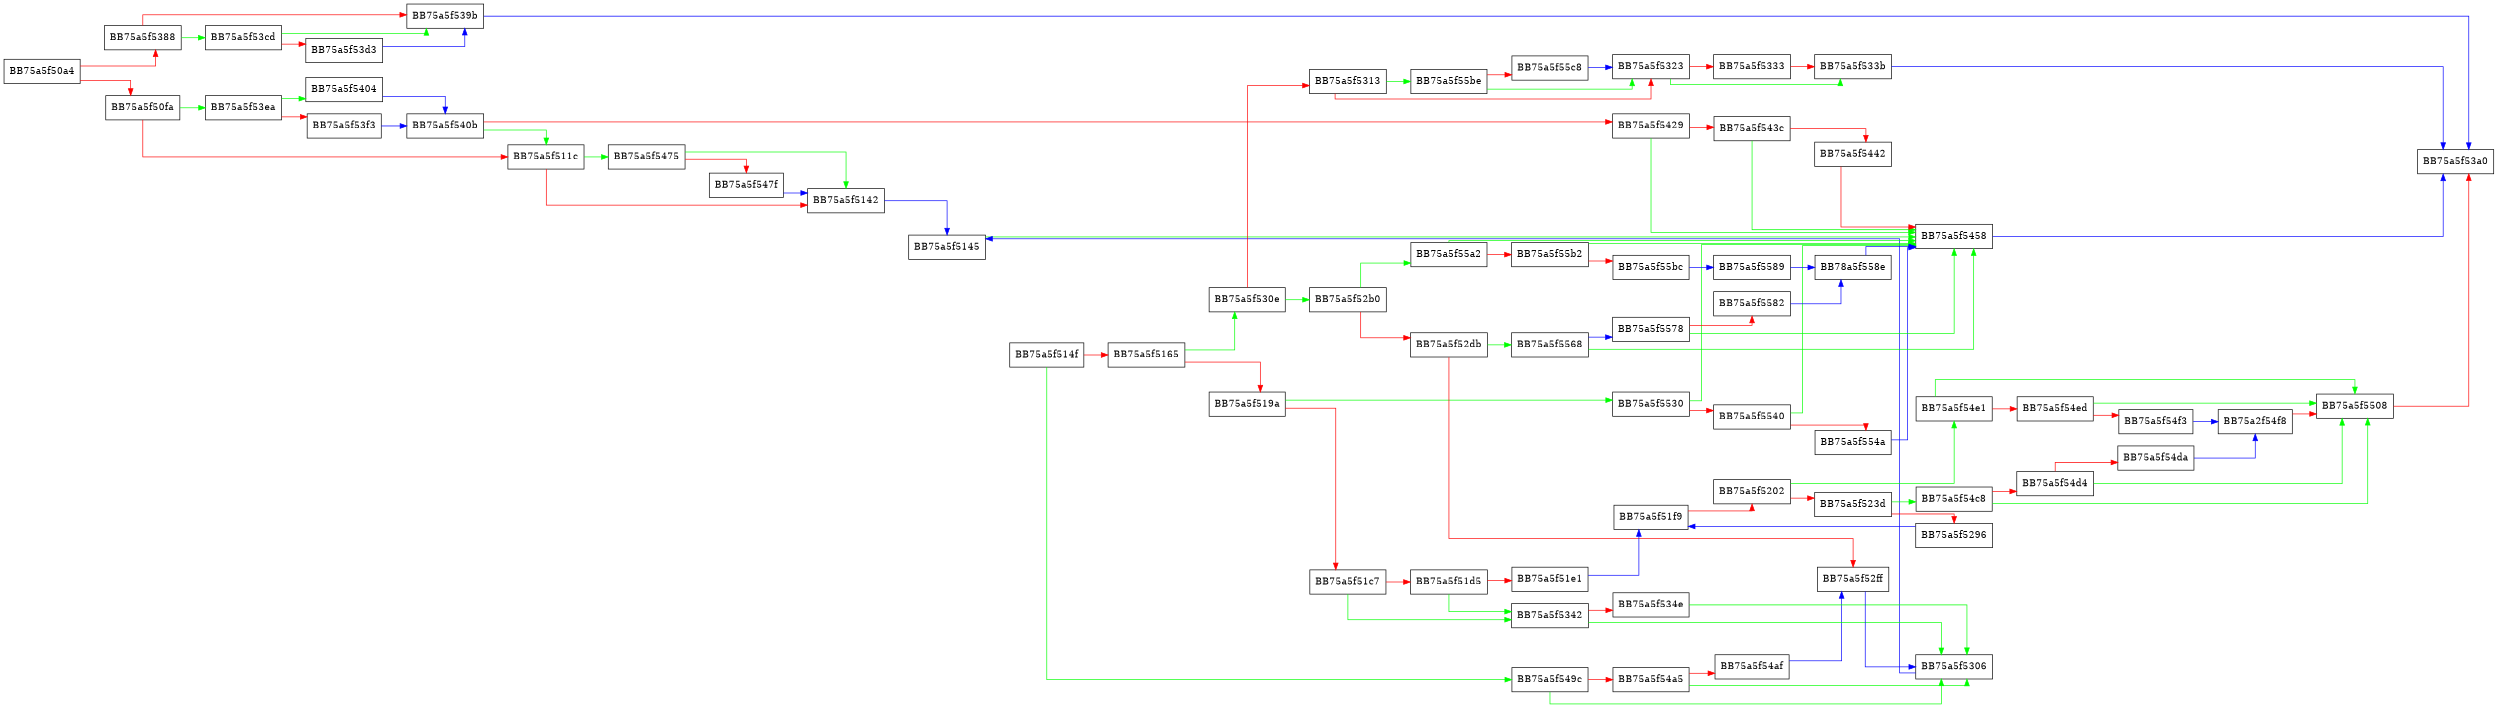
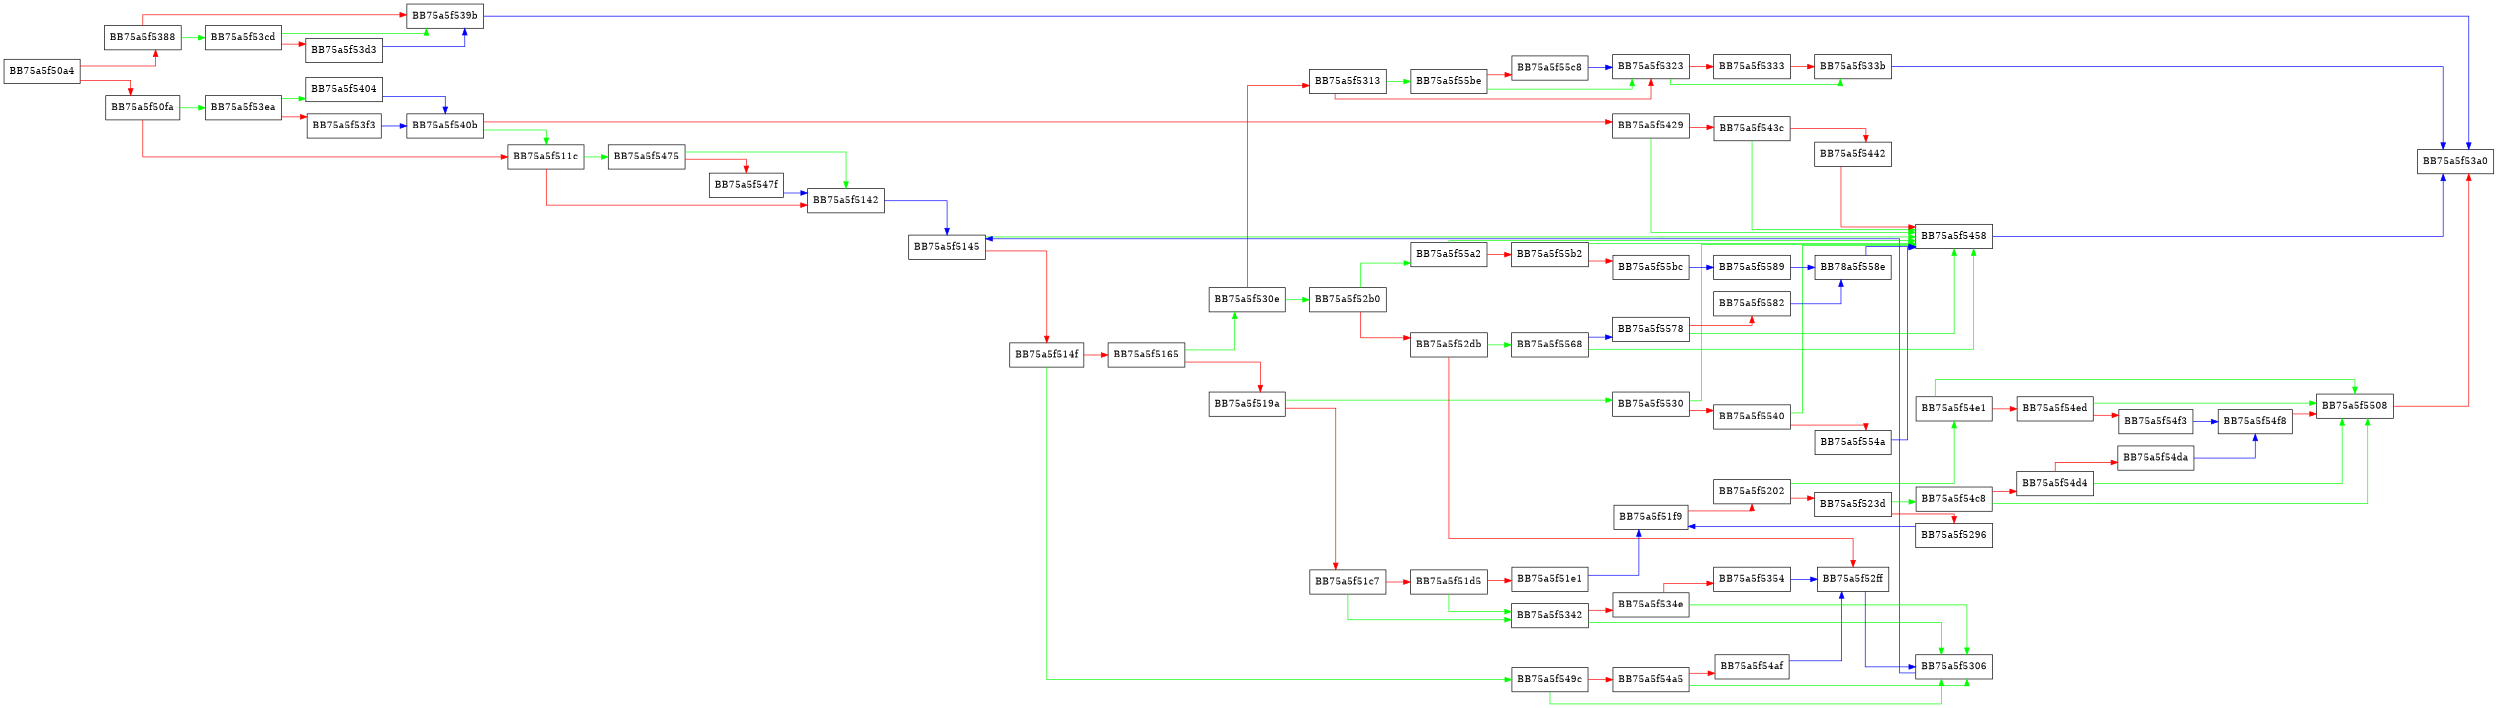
edge "BB75a5f5145" -> "BB75a5f514f": added
node "BB75a2f54f8": label "BB75a2f54f8" -> "BB75a5f54f8"
node "BB75a5f5354": added
